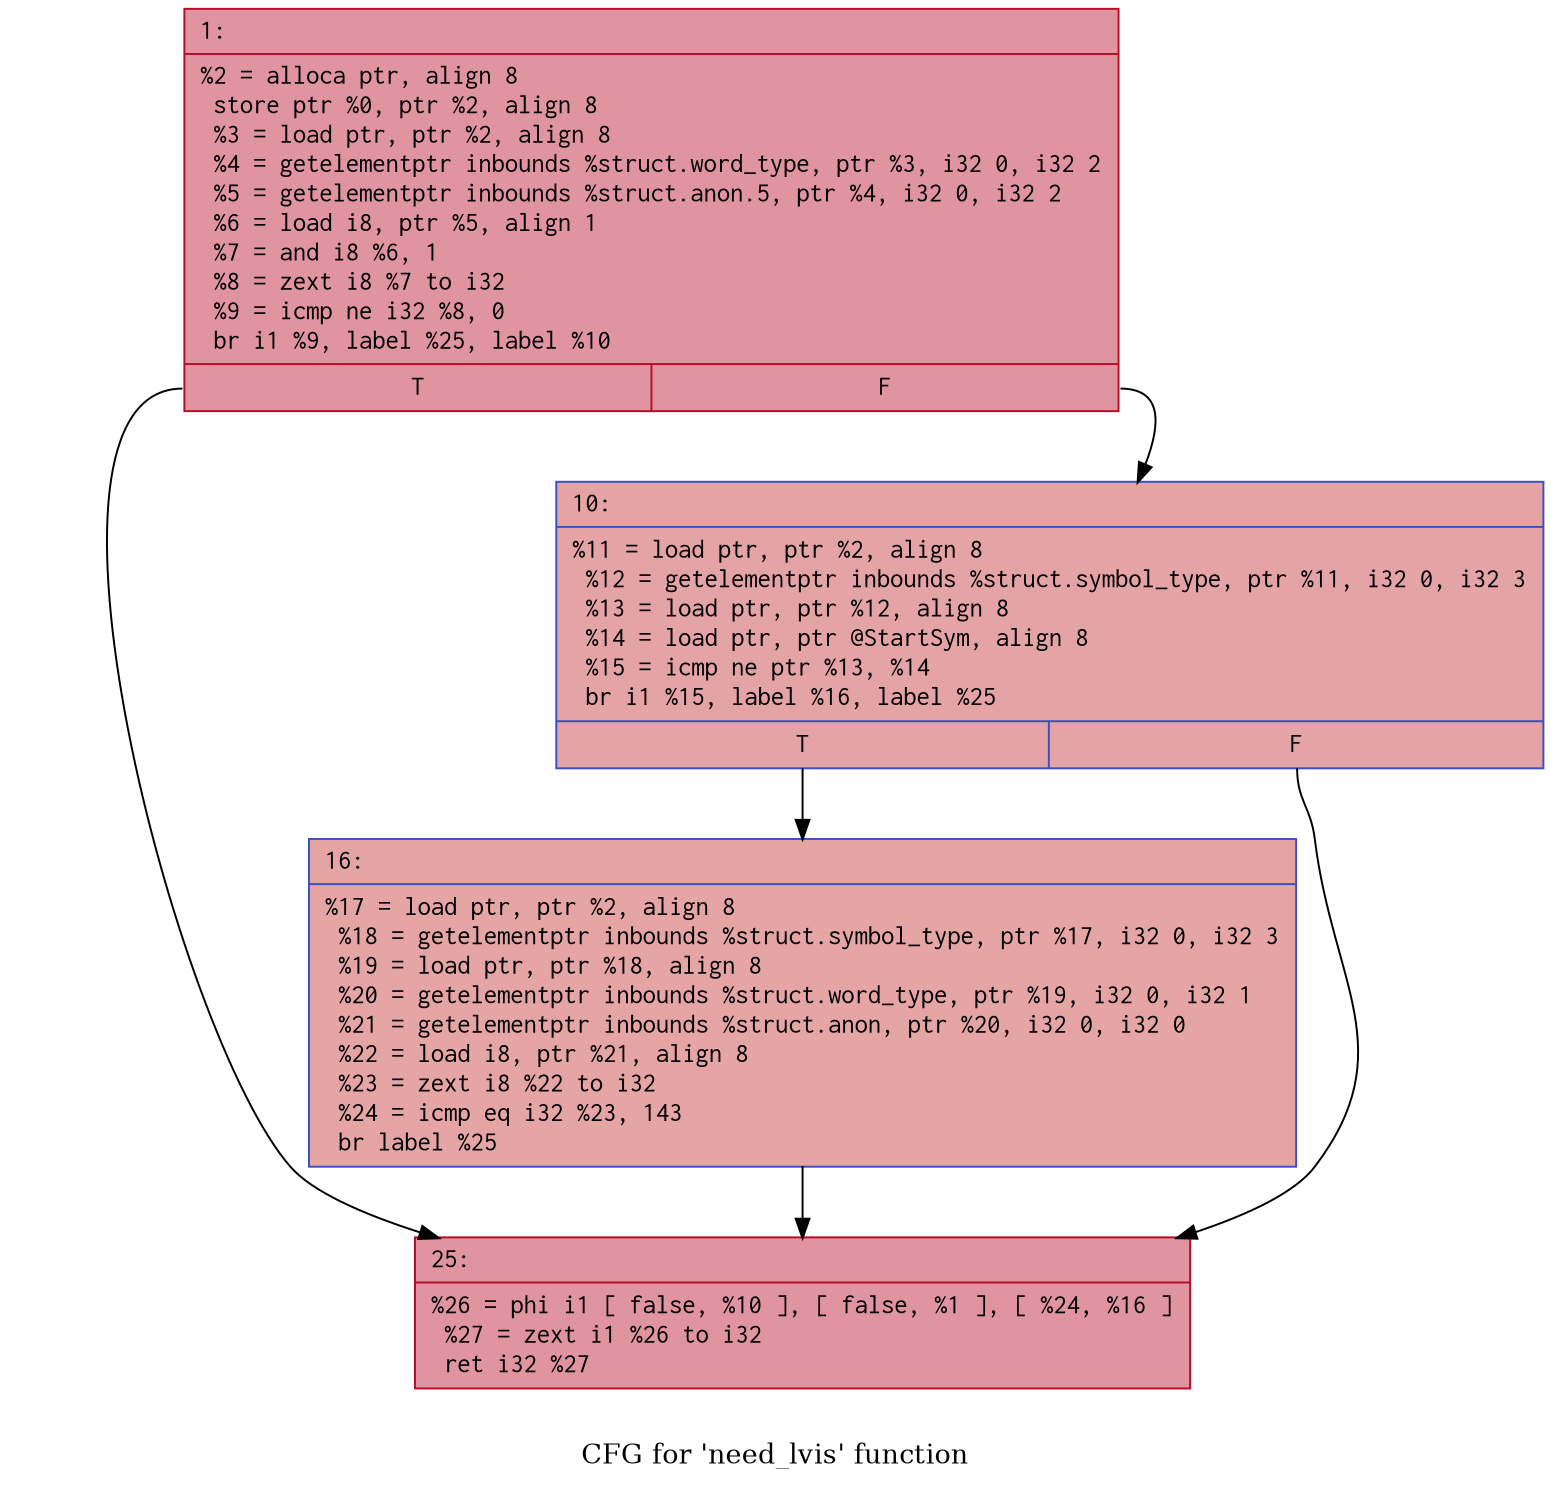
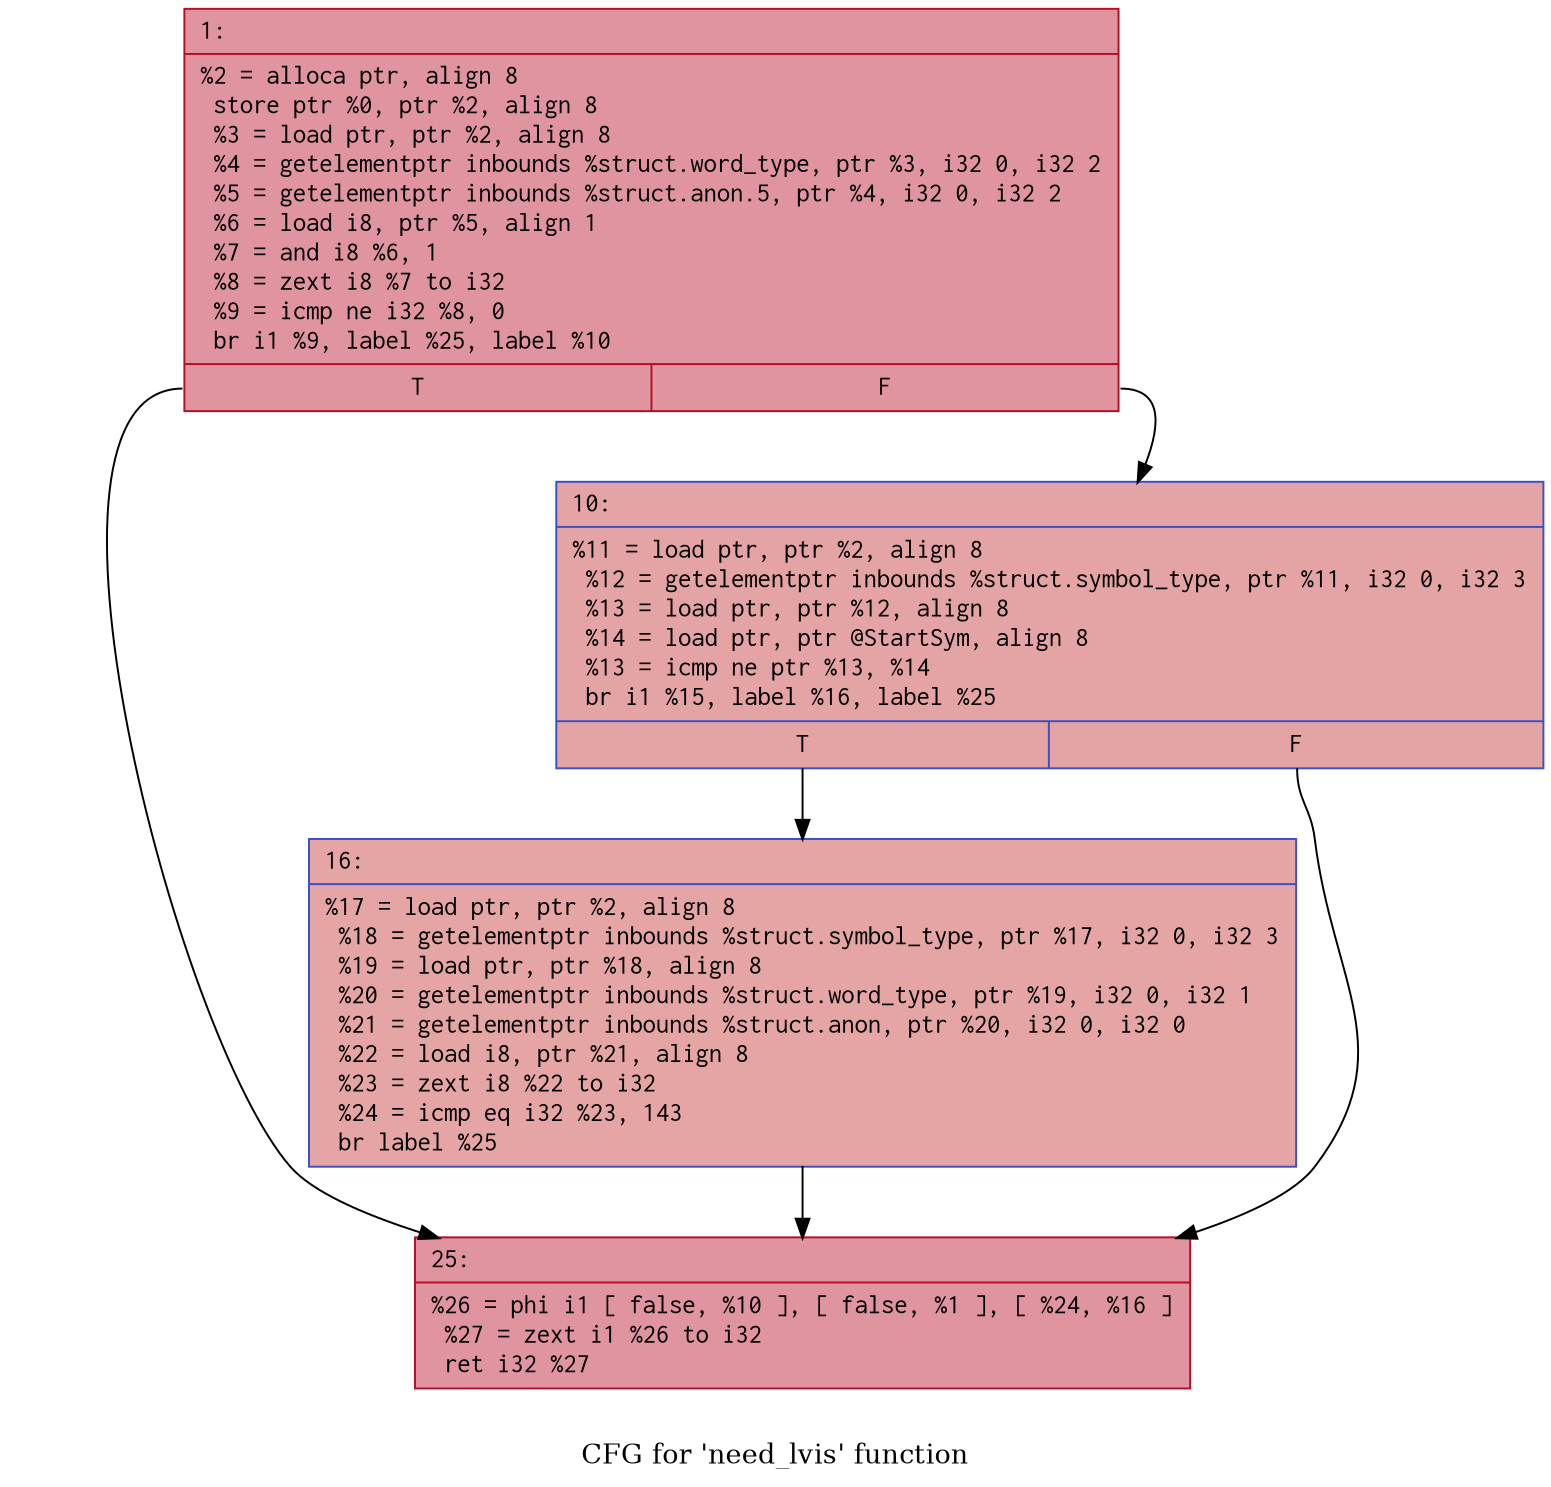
node "10:": text "%15 = icmp ne ptr %13, %14" -> "%13 = icmp ne ptr %13, %14"
